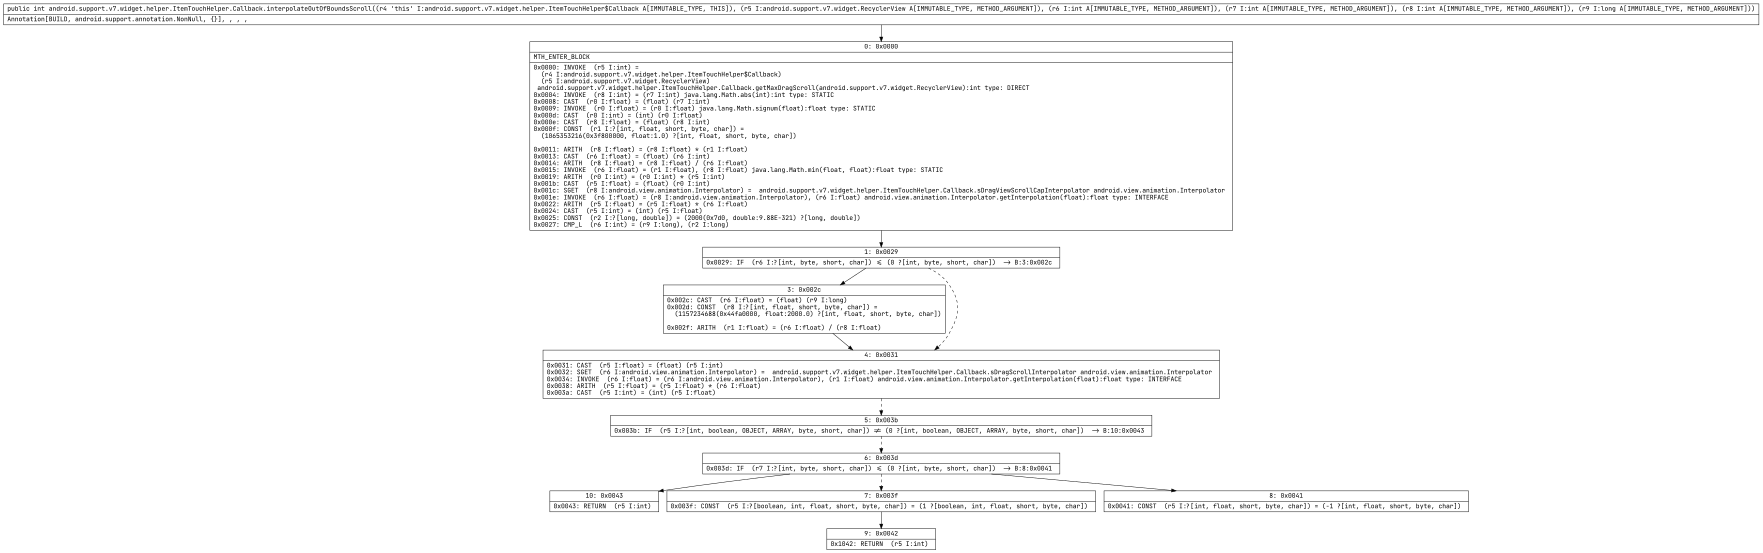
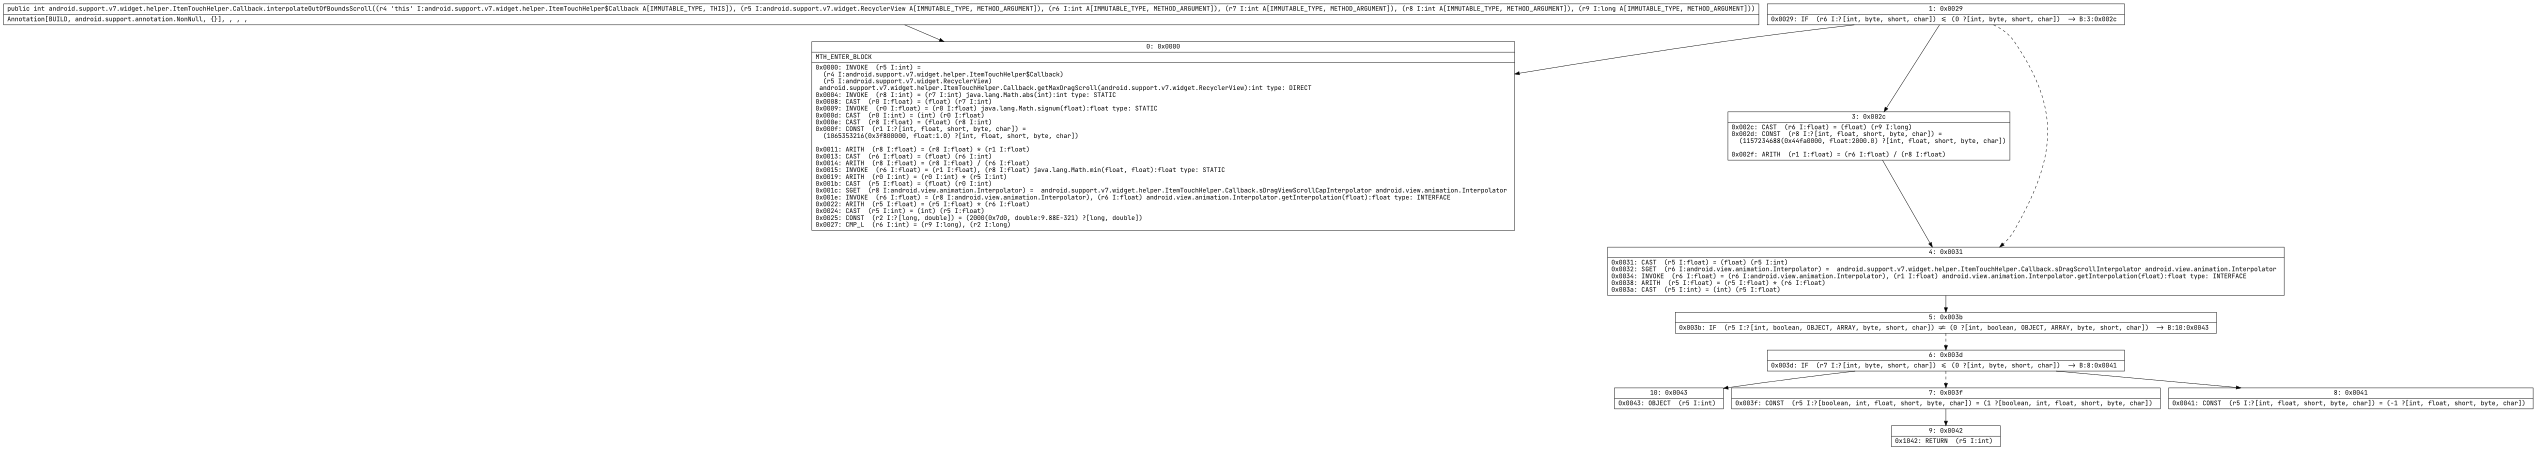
edge "0: 0x0000" -> "1: 0x0029": reversed
edge "4: 0x0031" -> "5: 0x003b": style dashed -> solid
node "10: 0x0043": text "0x0043: RETURN  (r5 I:int)" -> "0x0043: OBJECT  (r5 I:int)"
